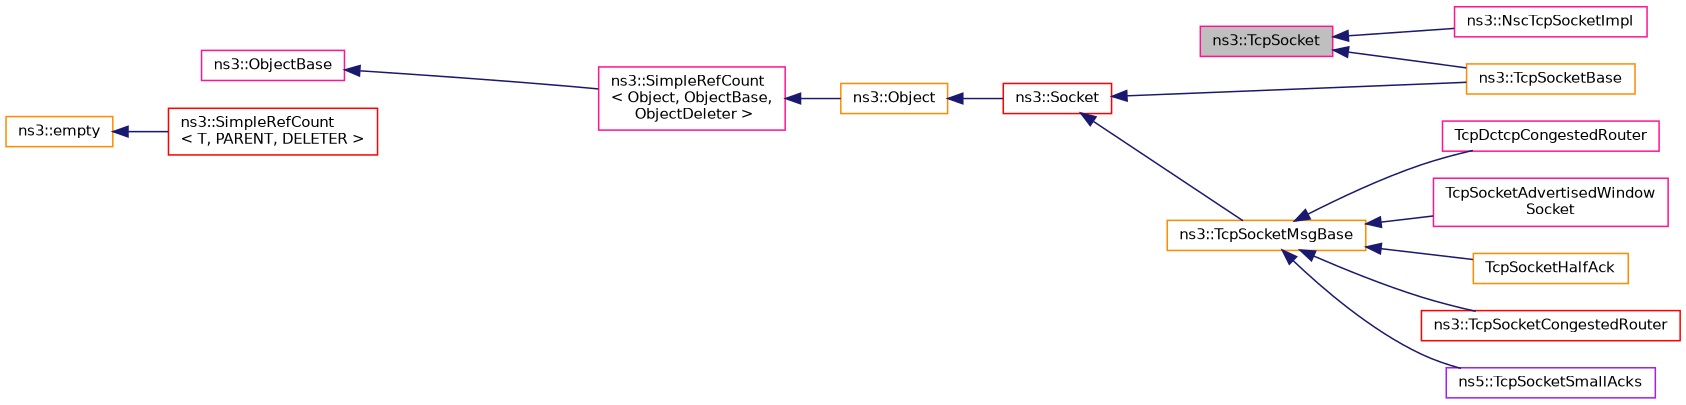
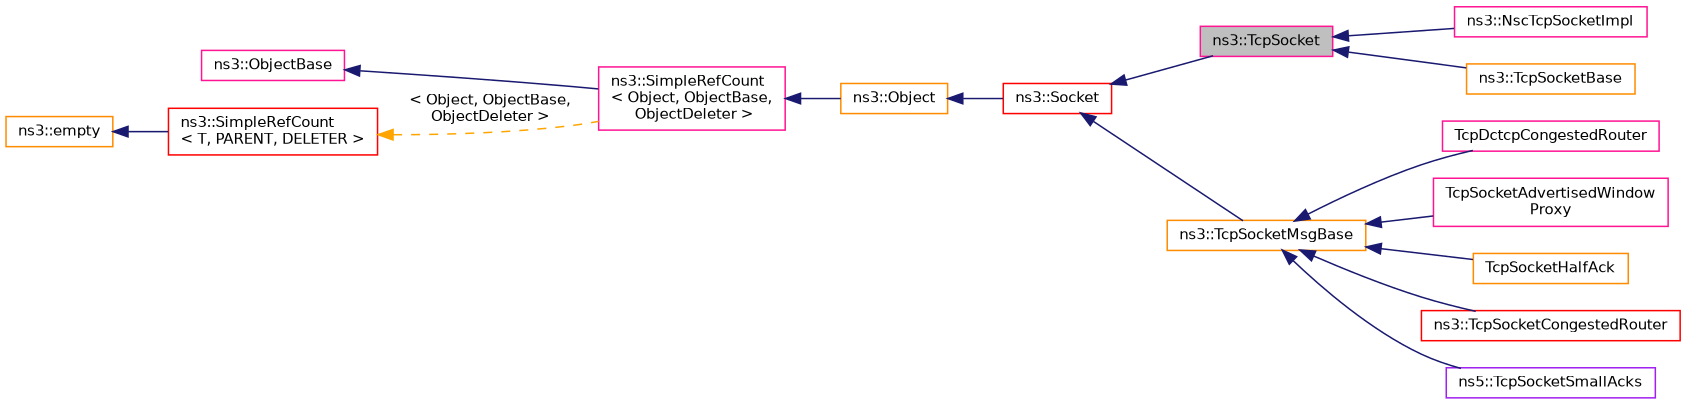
edge "ns3::TcpSocketBase" -> "ns3::Socket": now "ns3::TcpSocket" -> "ns3::Socket"
edge "ns3::SimpleRefCount < Object, ObjectBase, ObjectDeleter >" -> "ns3::SimpleRefCount < T, PARENT, DELETER >": added, label "< Object, ObjectBase, ObjectDeleter >"
node "TcpSocketAdvertisedWindow Socket": label "TcpSocketAdvertisedWindow Socket" -> "TcpSocketAdvertisedWindow Proxy"
